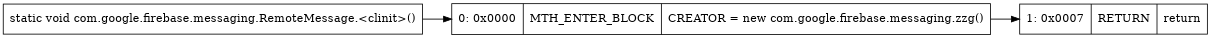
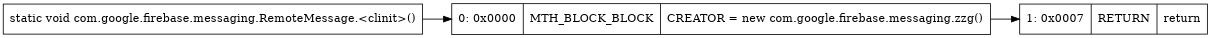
node "0: 0x0000": text "MTH_ENTER_BLOCK" -> "MTH_BLOCK_BLOCK"
